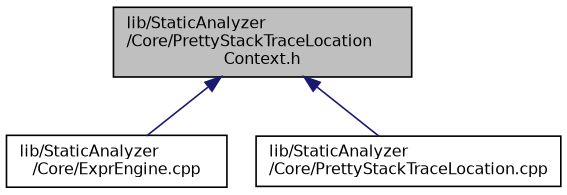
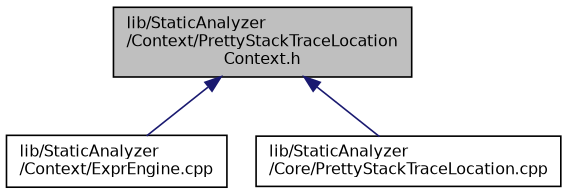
node "lib/StaticAnalyzer /Core/PrettyStackTraceLocation Context.h": label "lib/StaticAnalyzer /Core/PrettyStackTraceLocation Context.h" -> "lib/StaticAnalyzer /Context/PrettyStackTraceLocation Context.h"
node "lib/StaticAnalyzer /Core/ExprEngine.cpp": label "lib/StaticAnalyzer /Core/ExprEngine.cpp" -> "lib/StaticAnalyzer /Context/ExprEngine.cpp"
